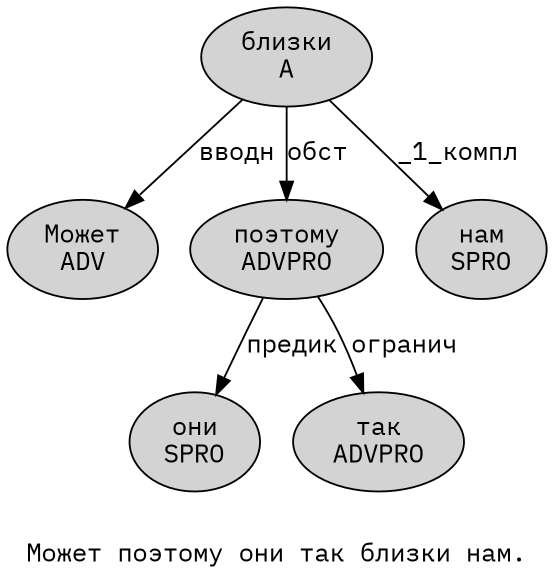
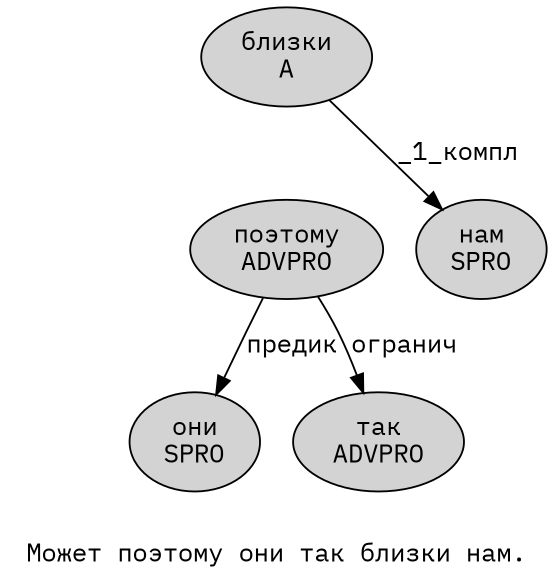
edge "близки A" -> "поэтому ADVPRO": removed, label "обст"
node "Может ADV": removed
